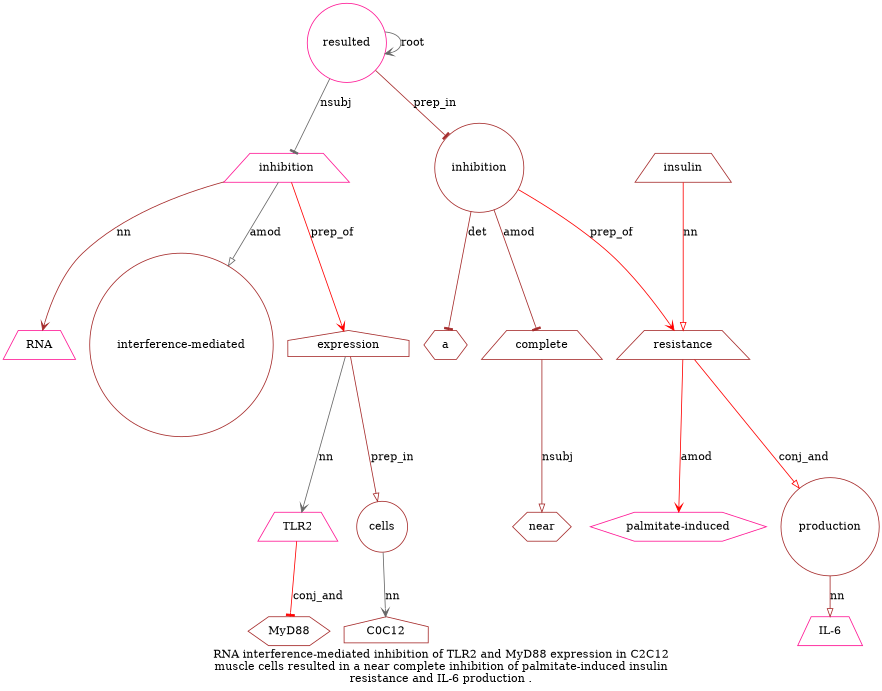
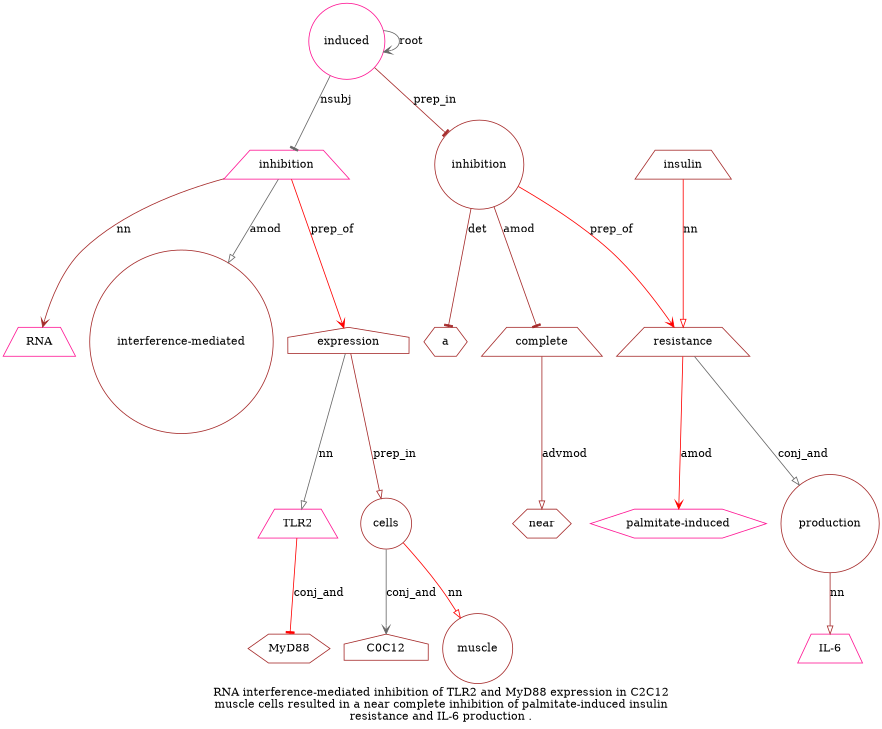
node "resulted": label "resulted" -> "induced"
edge "resistance" -> "production": color red -> gray40
edge "expression" -> "TLR2": arrowhead vee -> onormal
edge "complete" -> "near": label "nsubj" -> "advmod"
edge "cells" -> "C0C12": label "nn" -> "conj_and"
node "muscle": added
